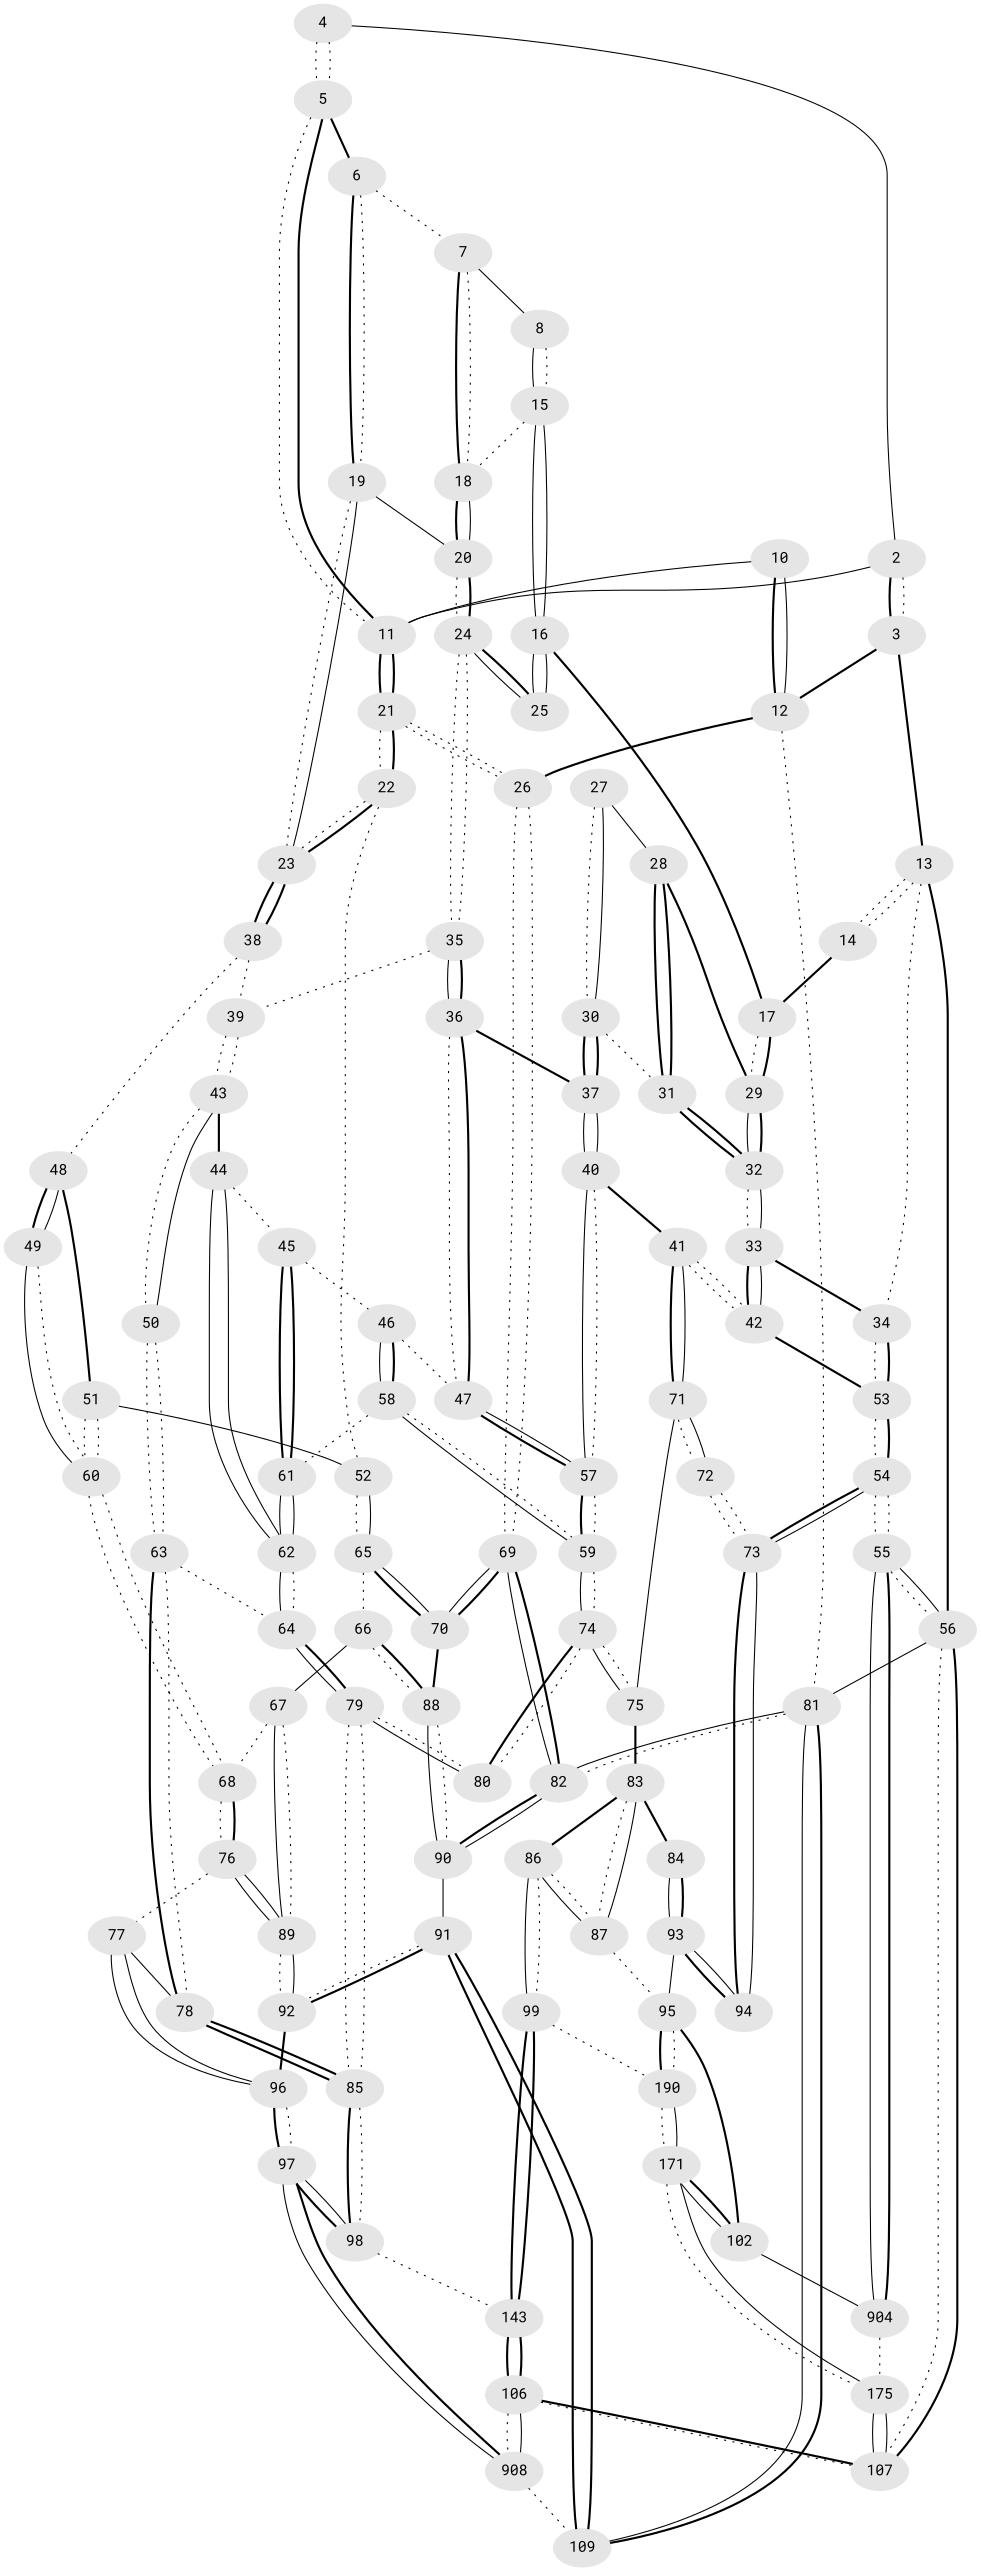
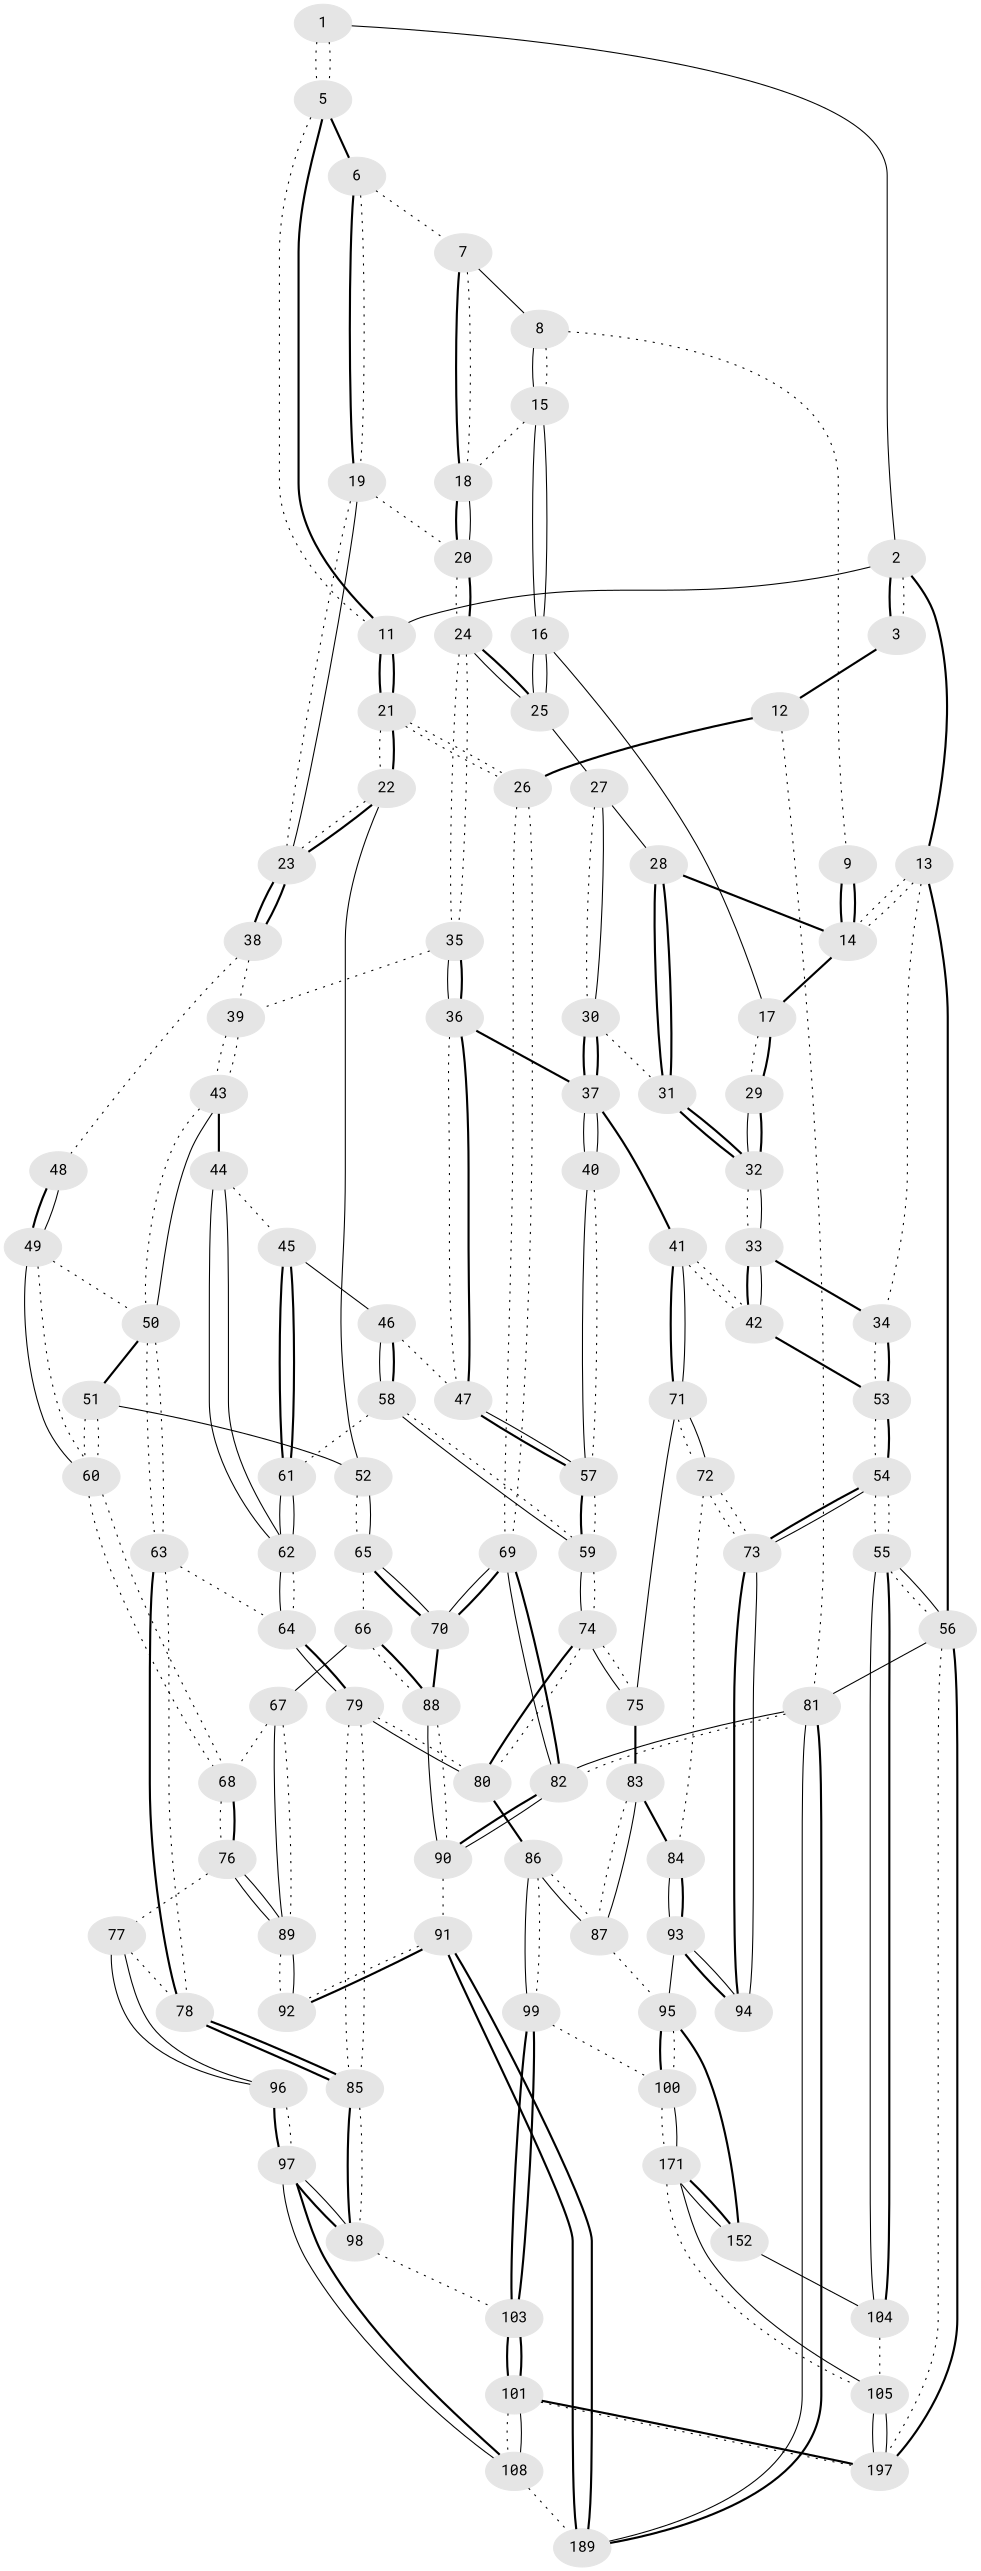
node "4": label "4" -> "1"
edge "19" -- "20": style solid -> dotted
node "10": removed
edge "25" -- "27": added
edge "3" -- "13": now "2" -- "13"
edge "16" -- "17": style bold -> solid
node "9": added
edge "28" -- "29": now "28" -- "14"
edge "22" -- "52": style dotted -> solid
edge "40" -- "41": now "37" -- "41"
edge "45" -- "46": style dotted -> solid
edge "48" -- "51": now "50" -- "51"
edge "49" -- "50": added
edge "72" -- "84": added
edge "83" -- "86": now "80" -- "86"
edge "90" -- "91": style solid -> dotted
edge "77" -- "78": style solid -> dotted
edge "92" -- "96": removed
node "190": label "190" -> "100"
node "102": label "102" -> "152"
node "143": label "143" -> "103"
node "904": label "904" -> "104"
node "106": label "106" -> "101"
node "175": label "175" -> "105"
node "908": label "908" -> "108"
node "107": label "107" -> "197"
node "109": label "109" -> "189"
